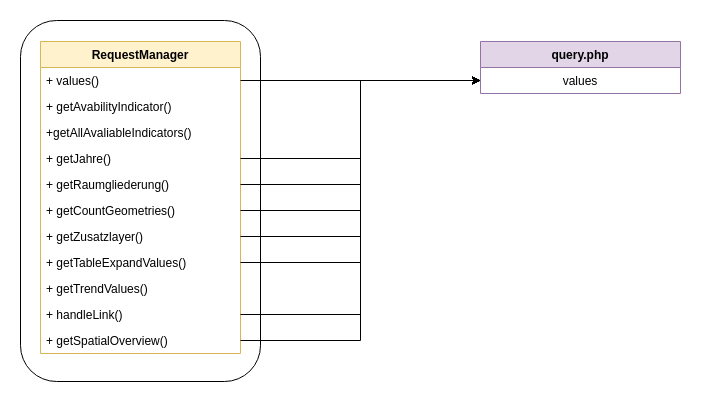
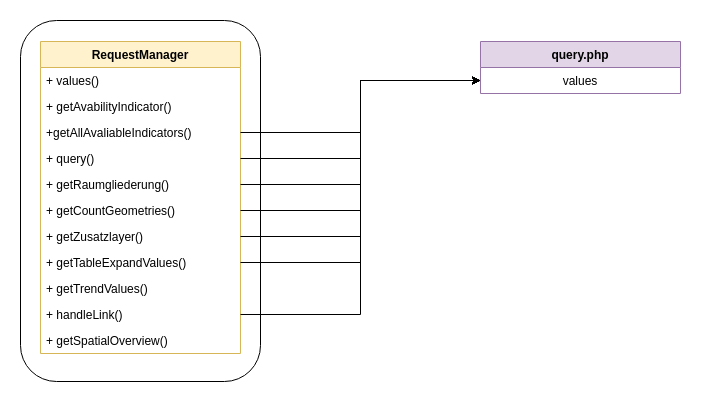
edge "+ values()" -> "values": removed
edge "+getAllAvaliableIndicators()" -> "values": added
node "+ getJahre()": label "+ getJahre()" -> "+ query()"
edge "+ handleLink()" -> "values": arrowhead classic -> open
edge "+ getSpatialOverview()" -> "values": removed
